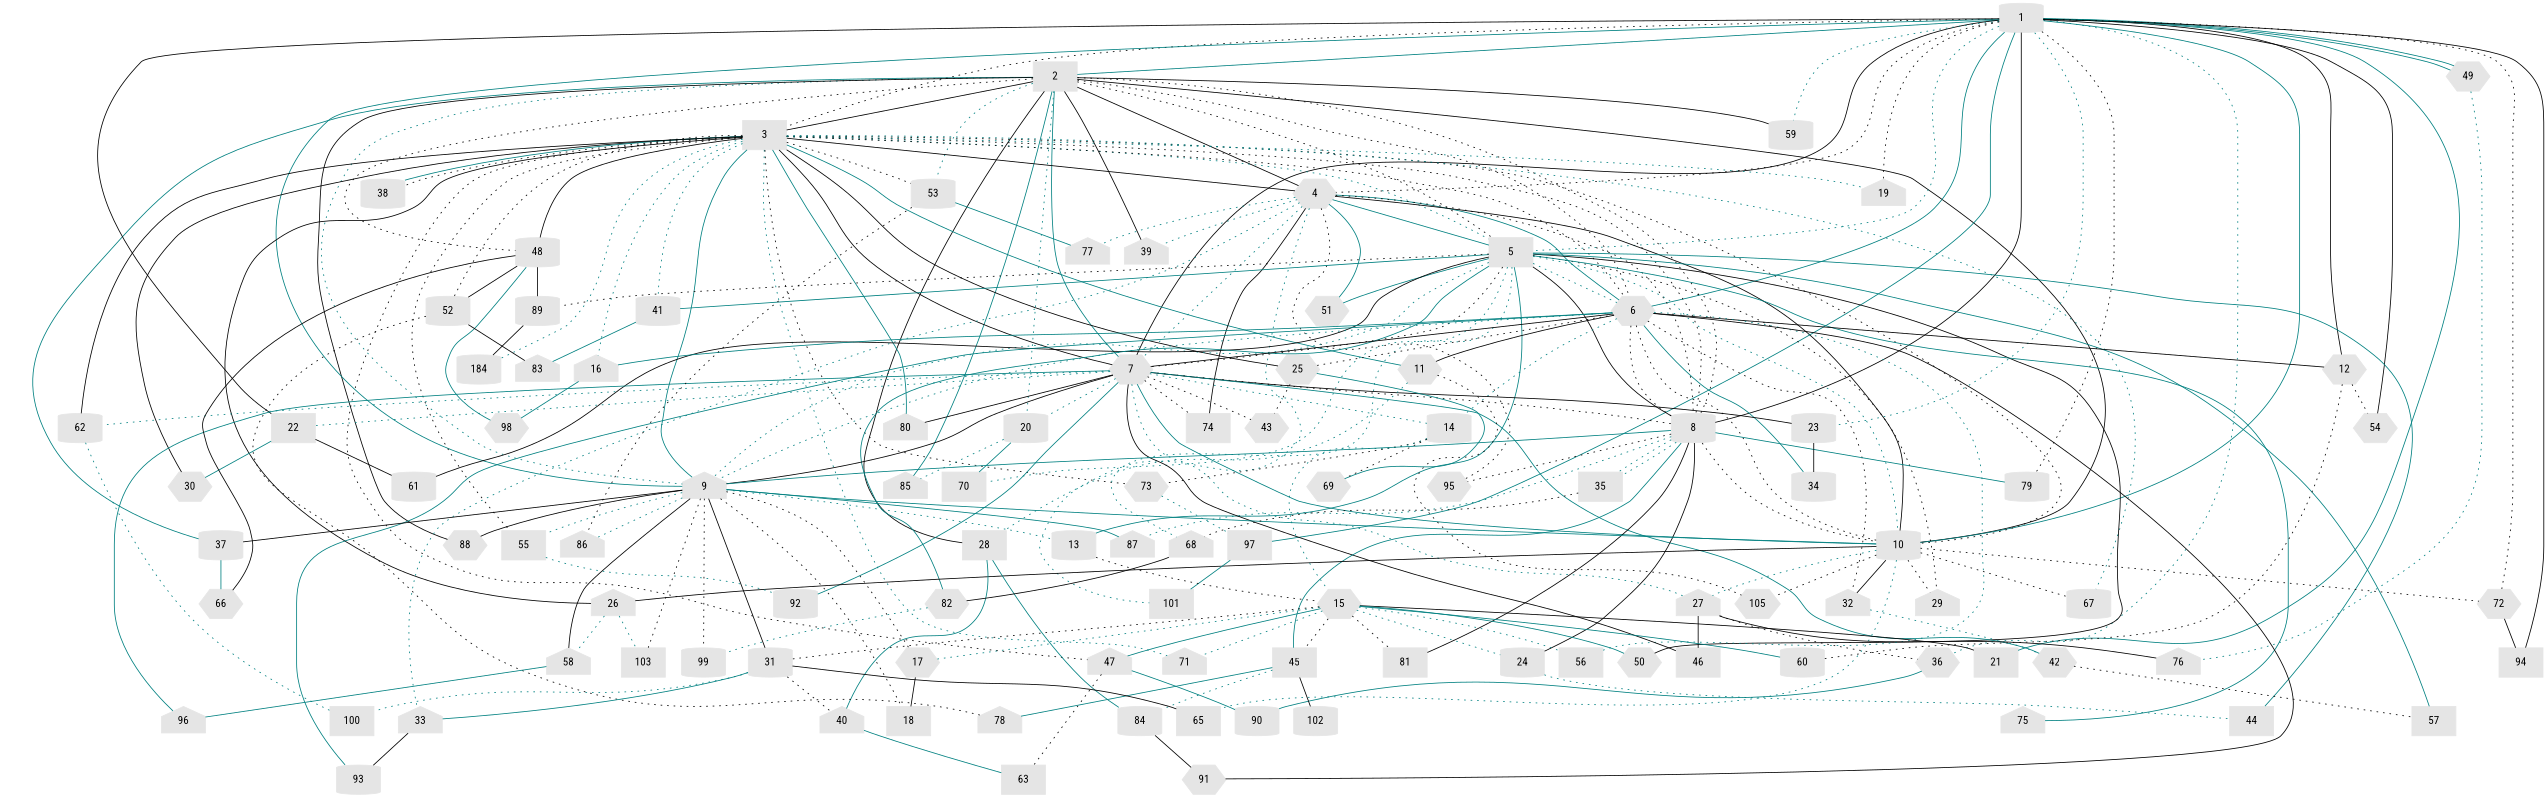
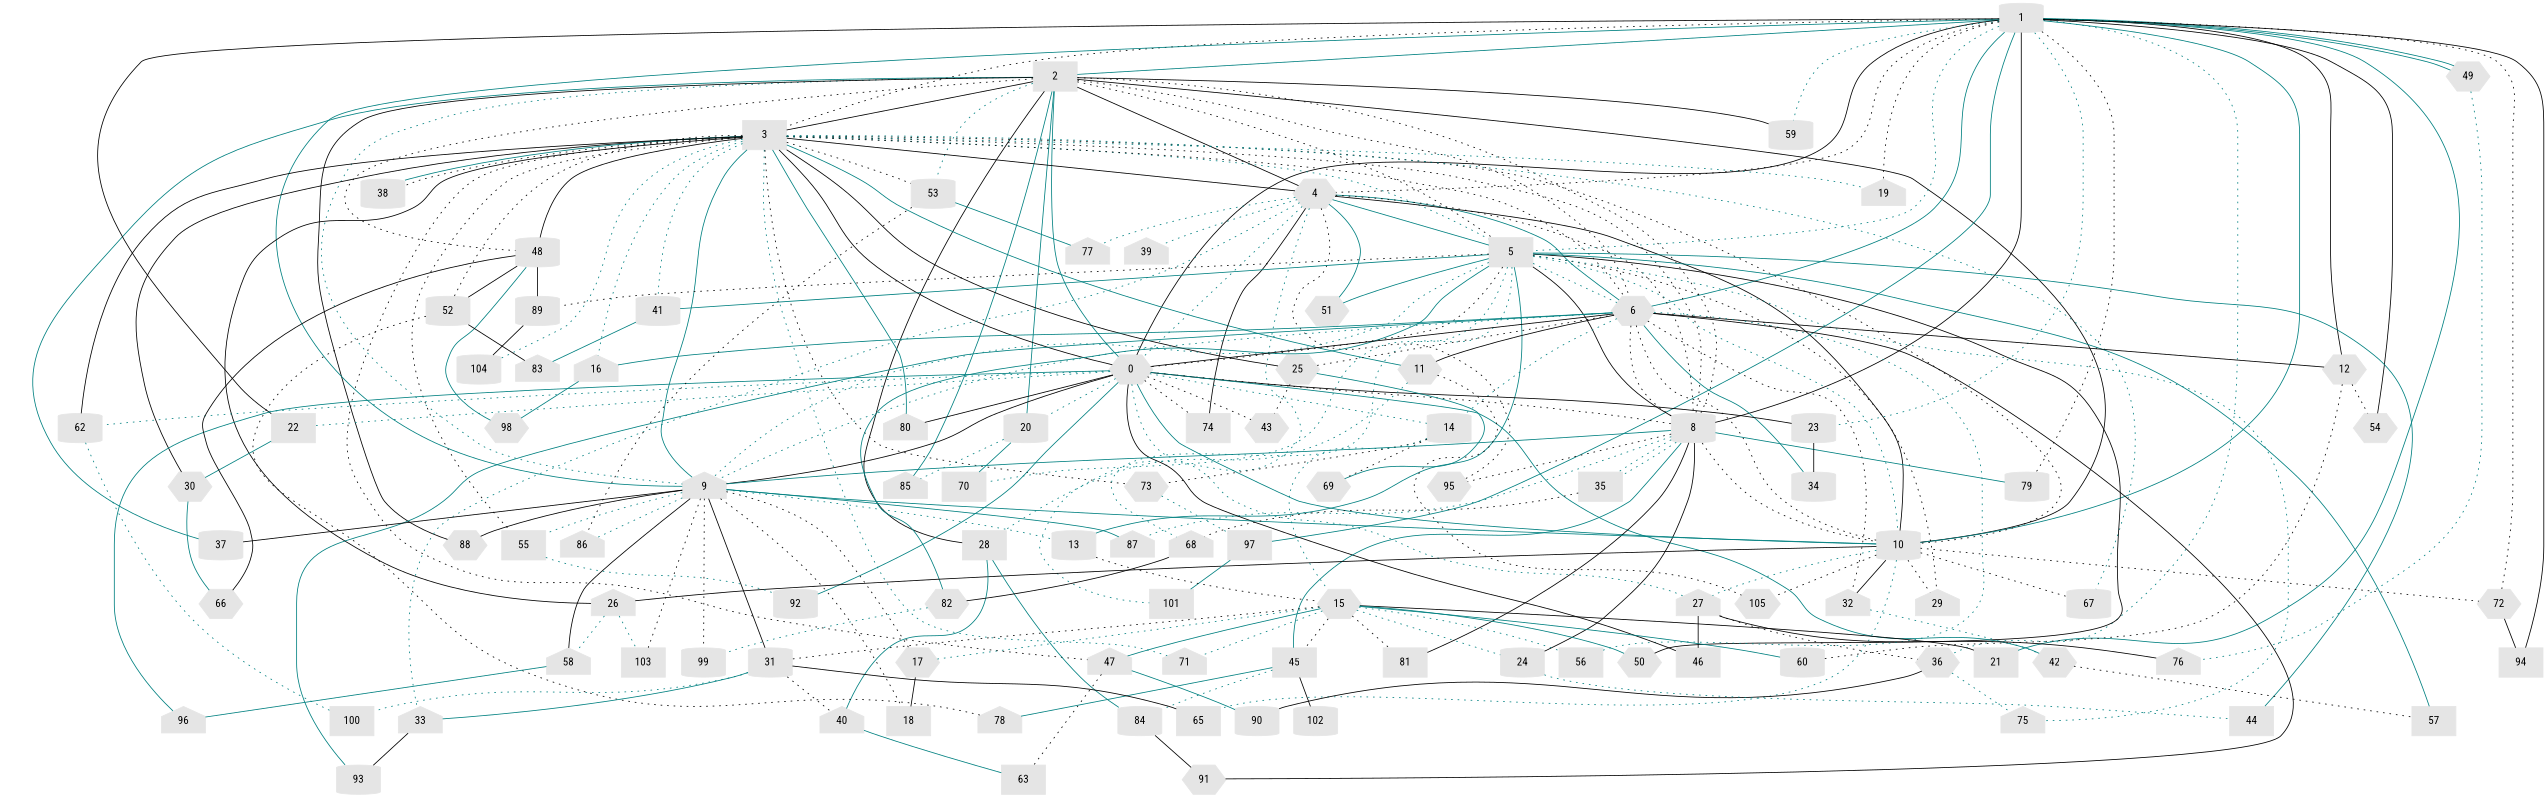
edge "2" -- "39": removed
edge "2" -- "20": style dotted -> solid
node "184": label "184" -> "104"
node "7": label "7" -> "0"
edge "5" -- "75": style solid -> dotted
node "61": removed
edge "37" -- "66": now "30" -- "66"
edge "36" -- "90": color teal -> black
edge "36" -- "75": added
